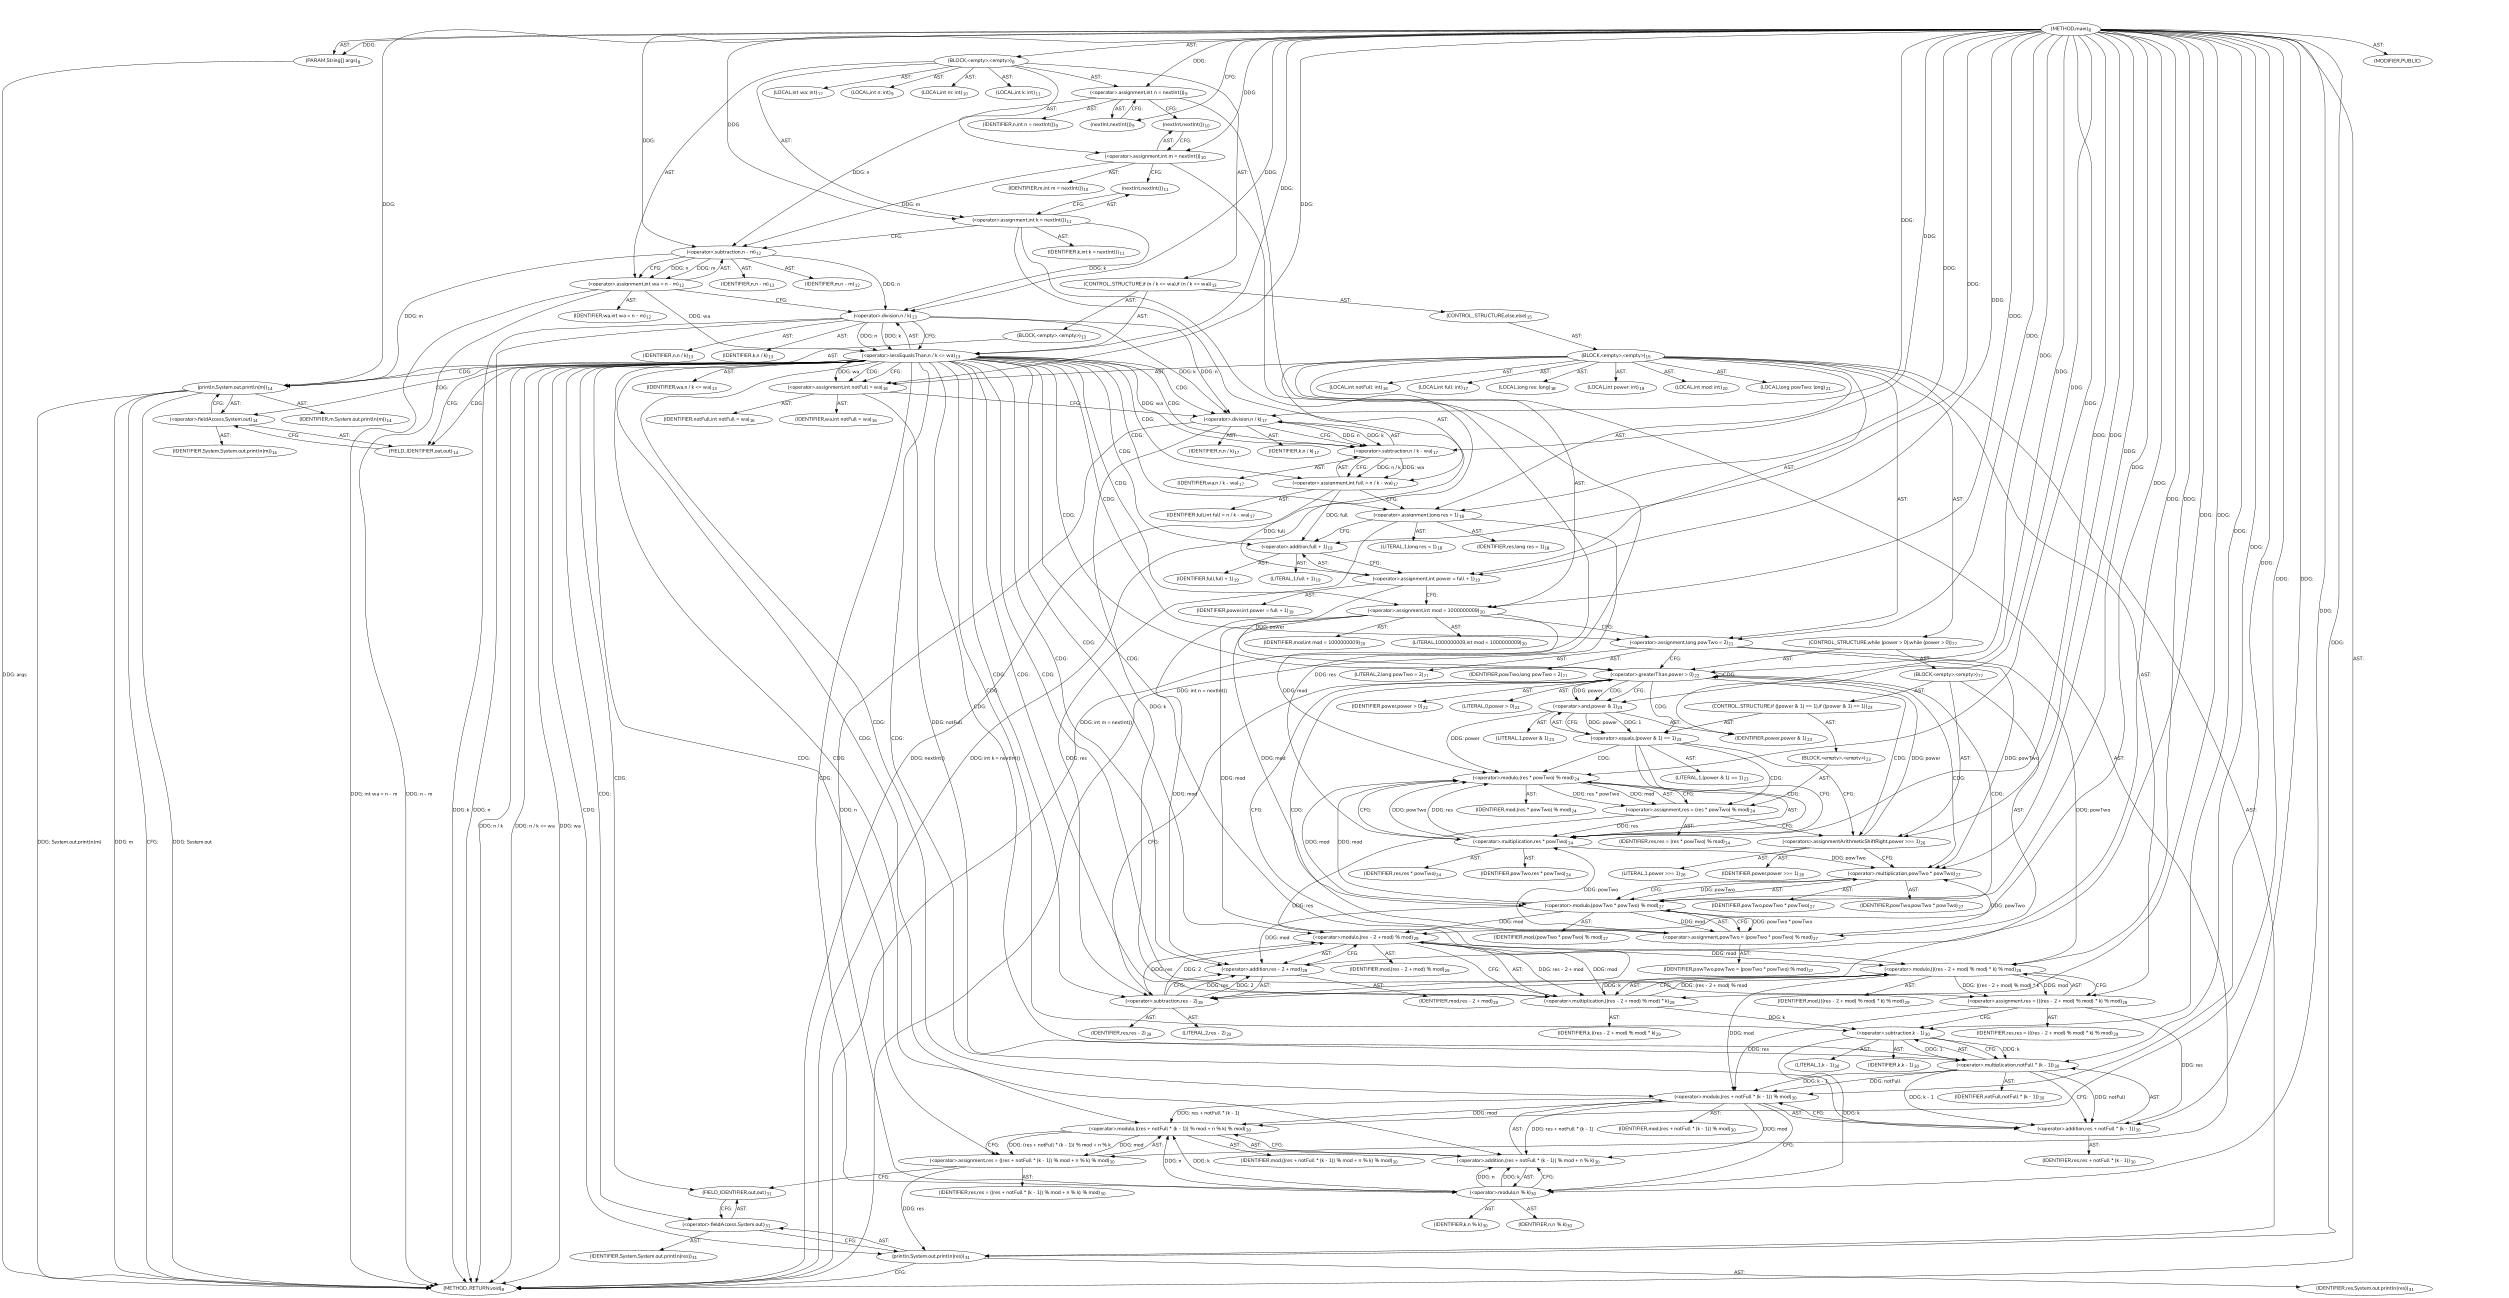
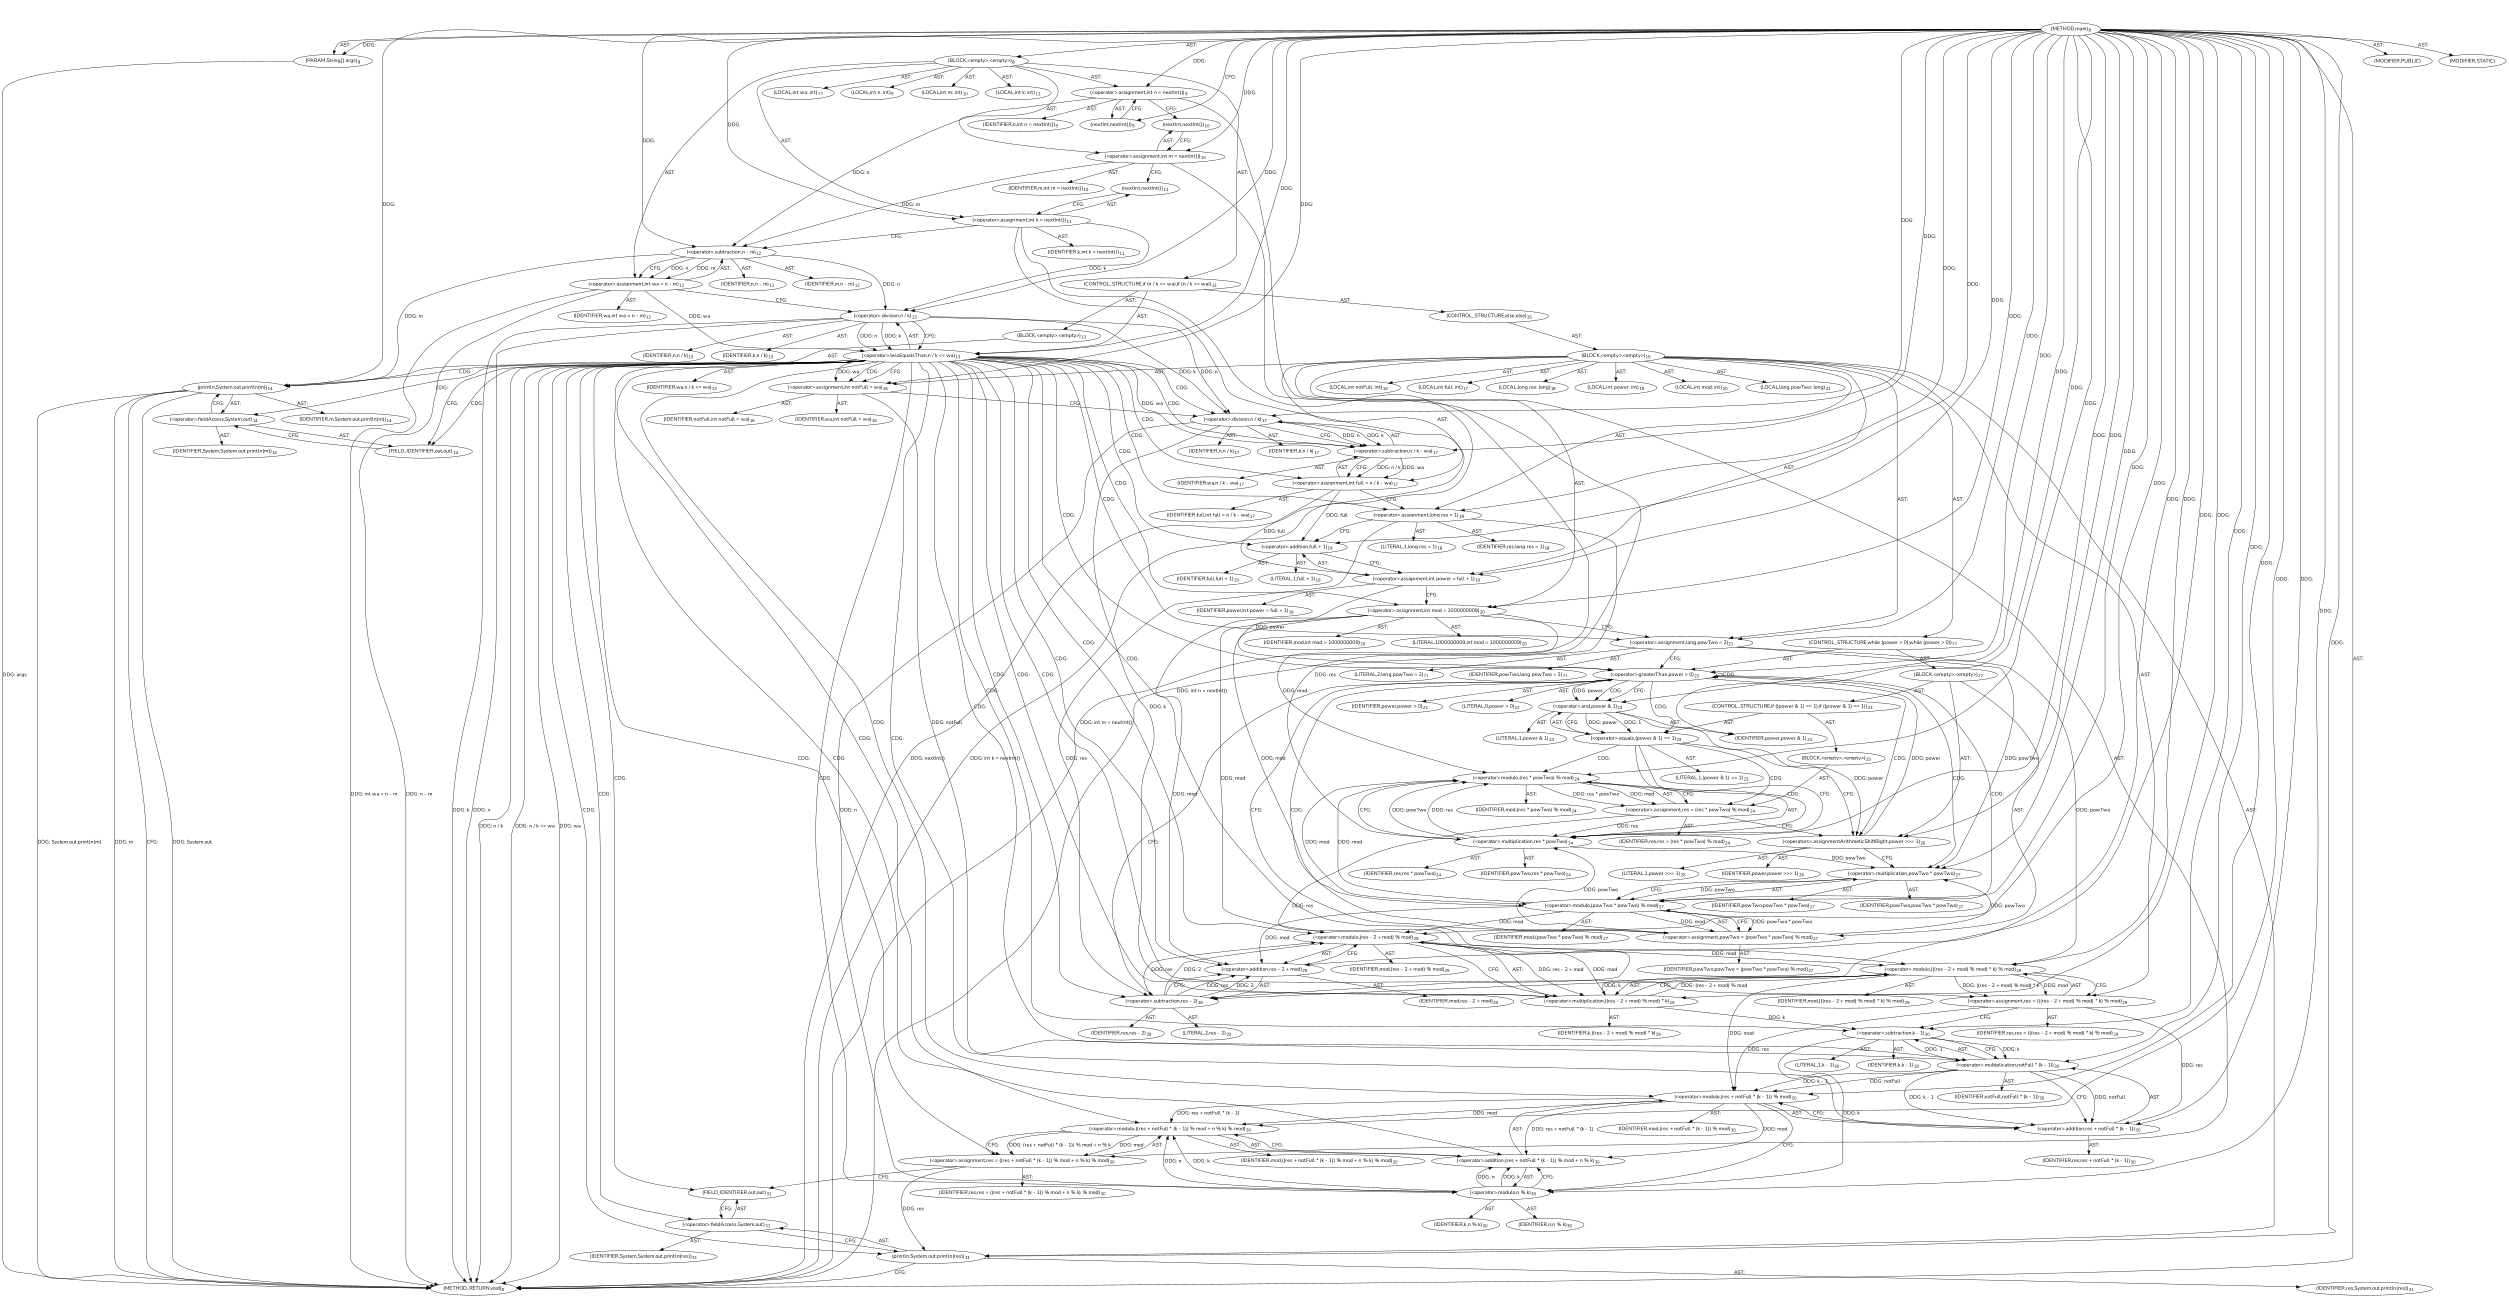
node "(MODIFIER,STATIC)": added
edge "(<operator>.and,power & 1)" -> "(<operator>.modulo,(res * powTwo) % mod)": now "(<operator>.and,power & 1)" -> "(<operators>.assignmentArithmeticShiftRight,power >>= 1)"
